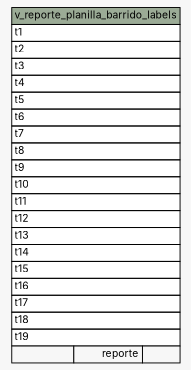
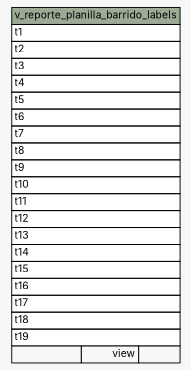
node "v_reporte_planilla_barrido_labels": text "reporte" -> "view"
